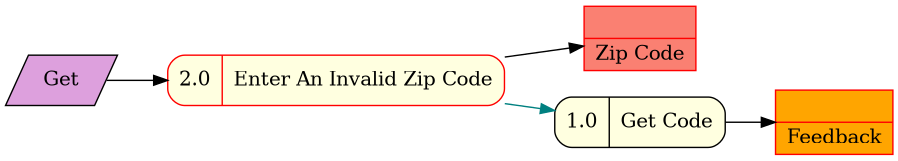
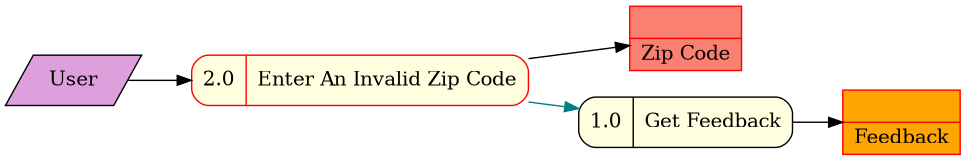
node "Get": label "Get" -> "User"
node "1.0": text "Get Code" -> "Get Feedback"
